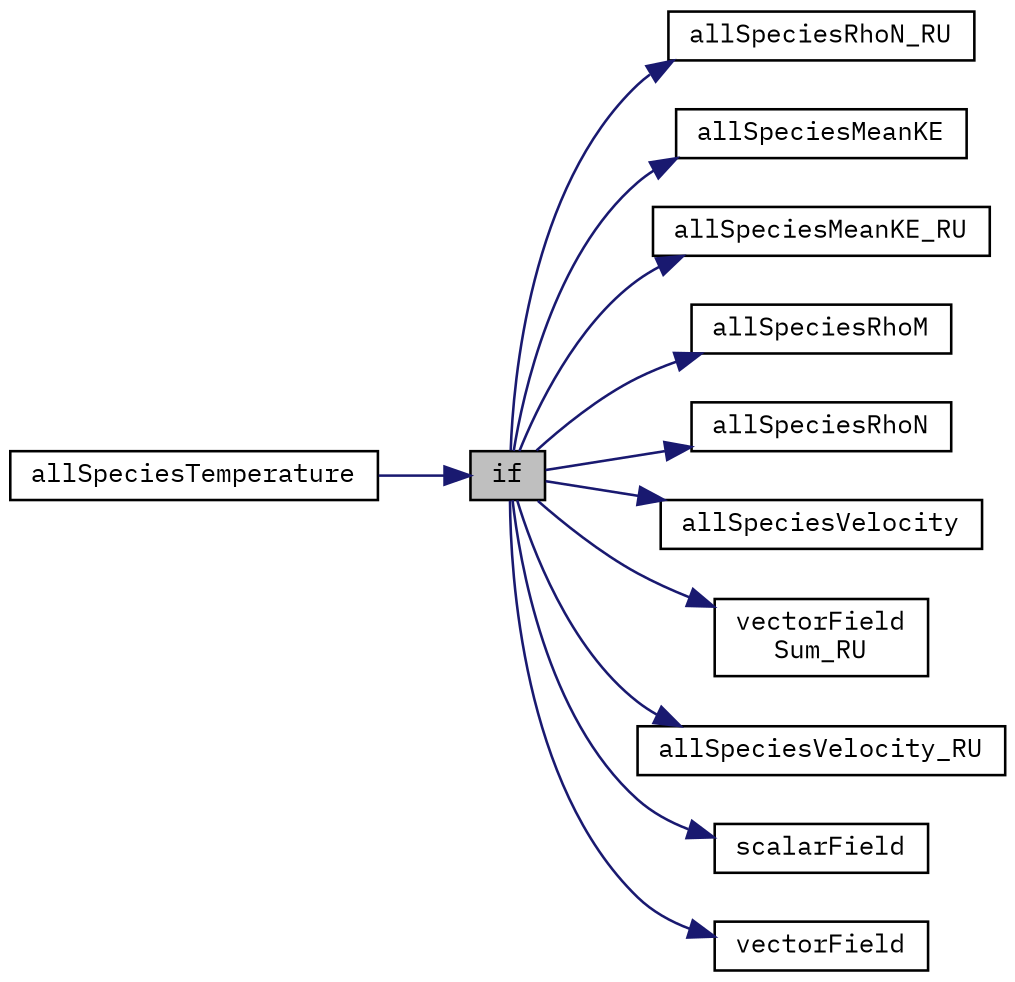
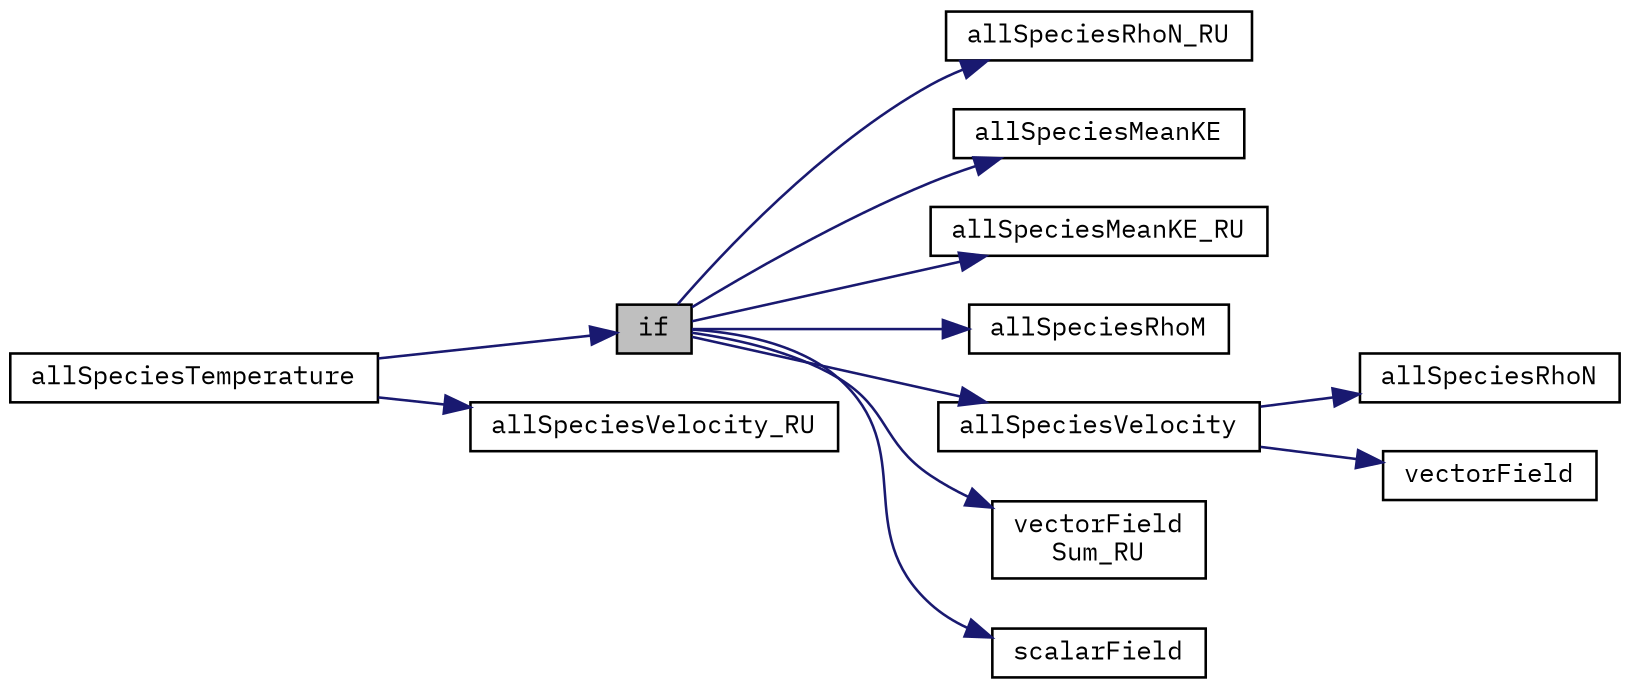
edge "if" -> "allSpeciesRhoN": now "allSpeciesVelocity" -> "allSpeciesRhoN"
edge "if" -> "allSpeciesVelocity_RU": now "allSpeciesTemperature" -> "allSpeciesVelocity_RU"
edge "if" -> "vectorField": now "allSpeciesVelocity" -> "vectorField"
